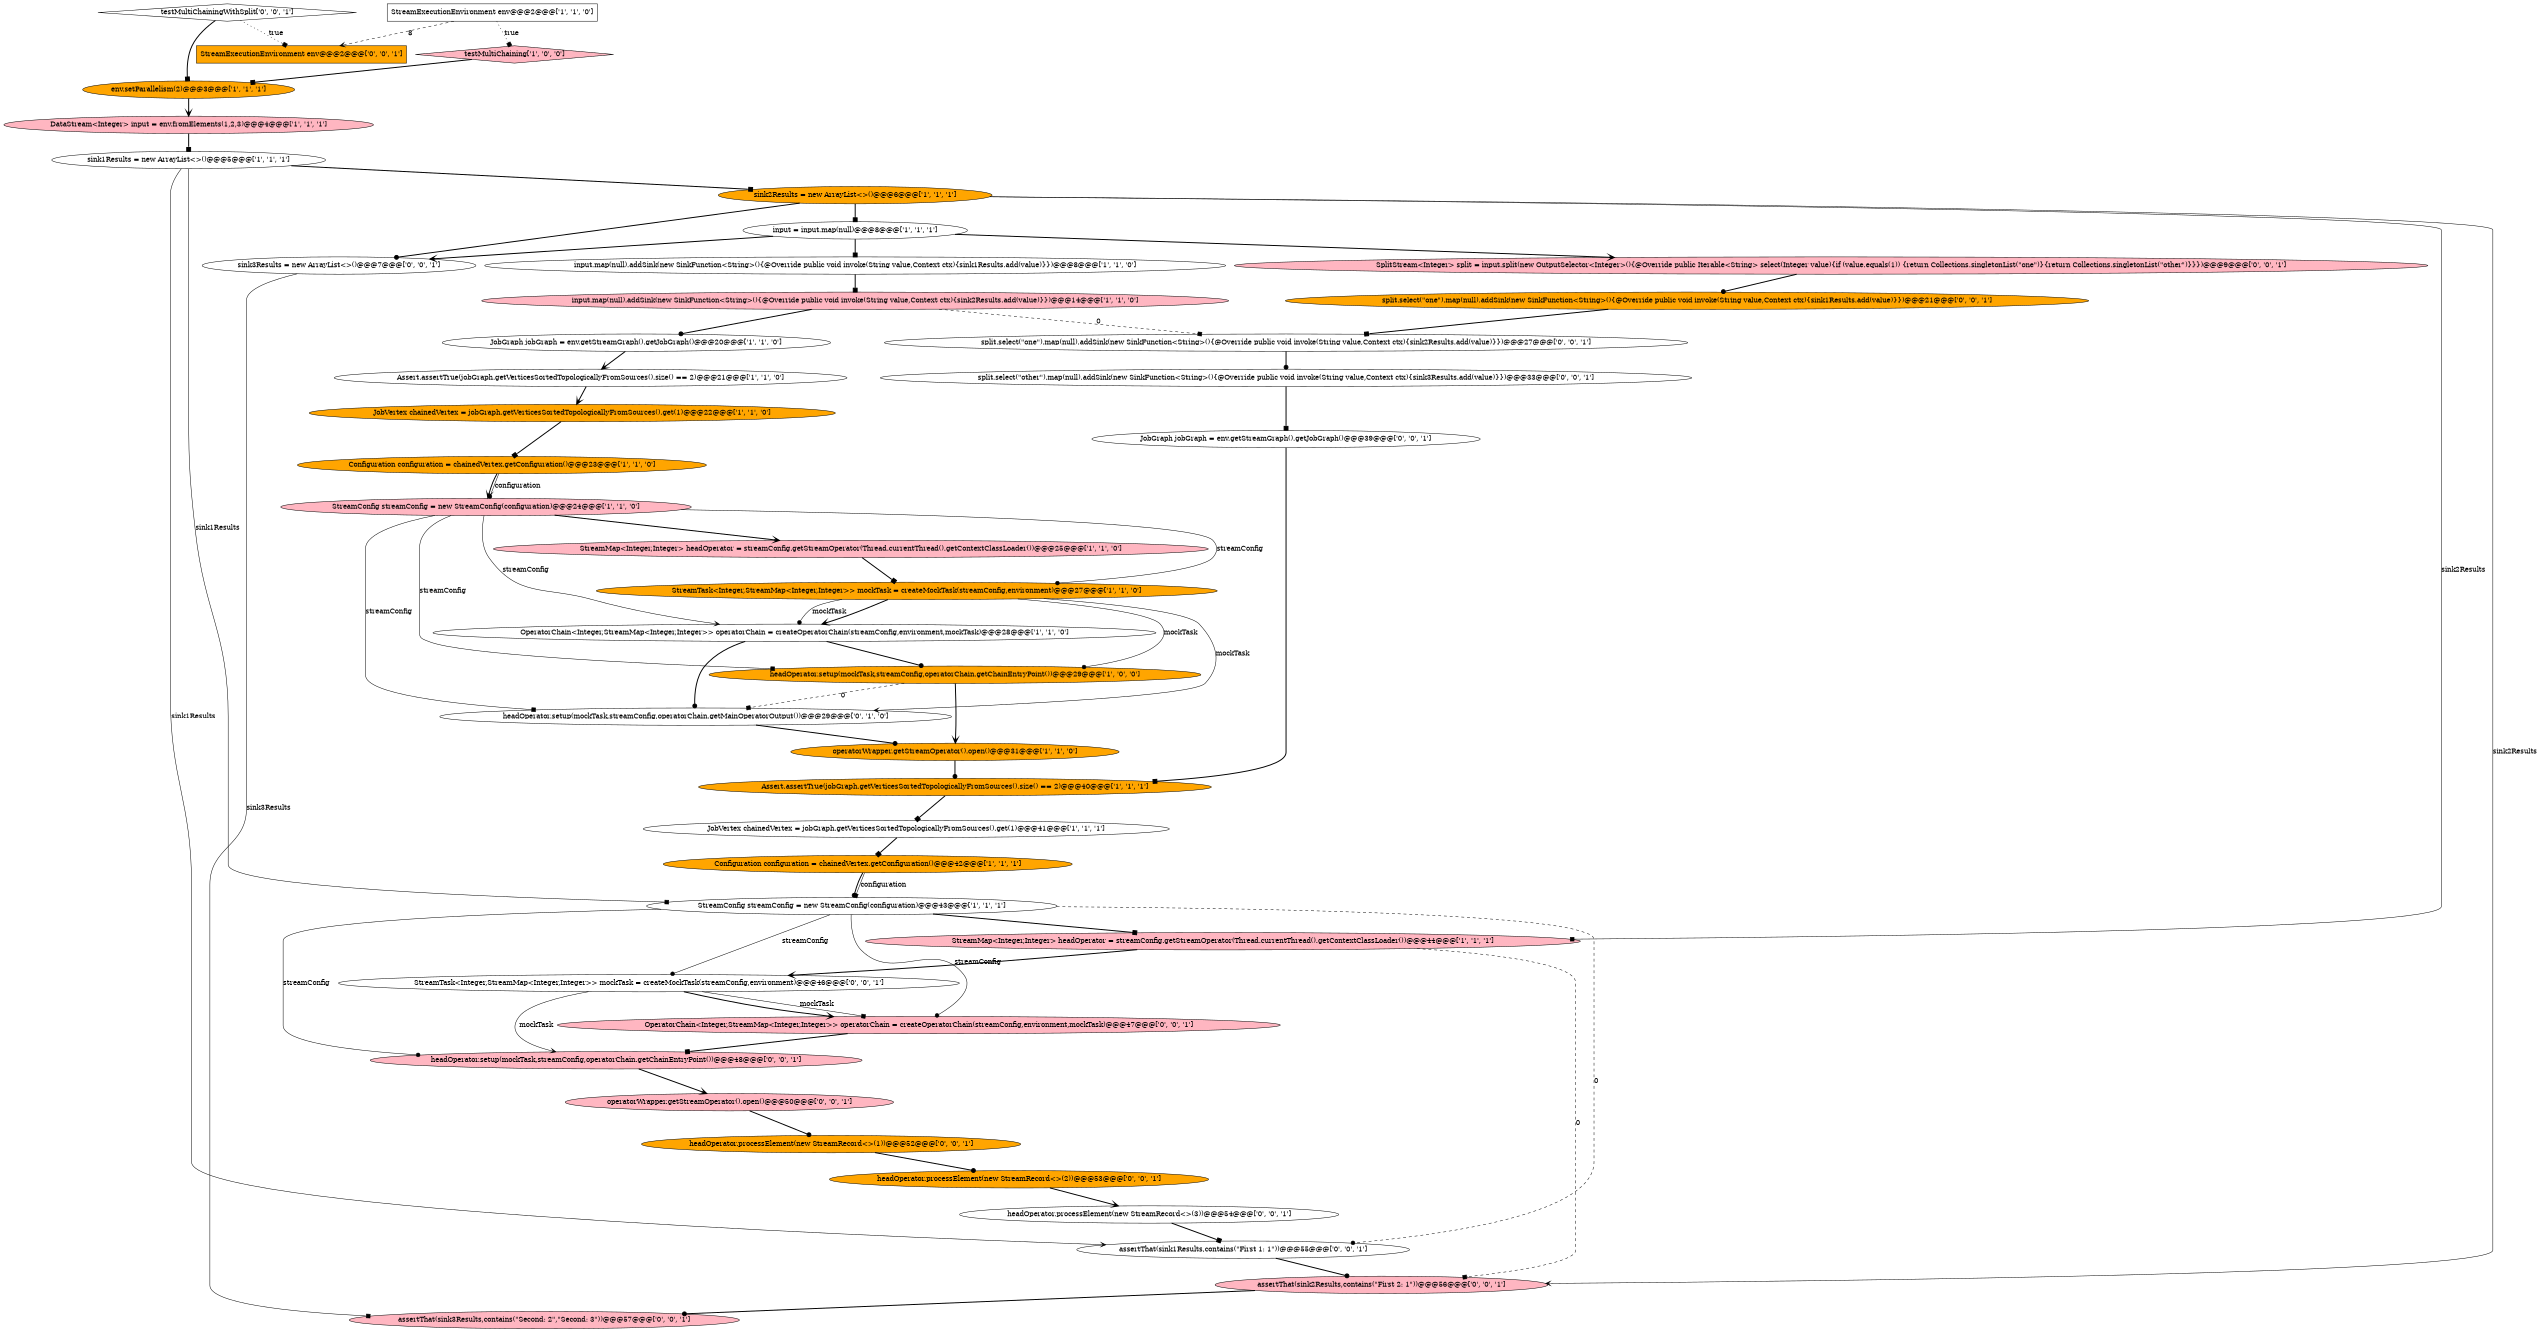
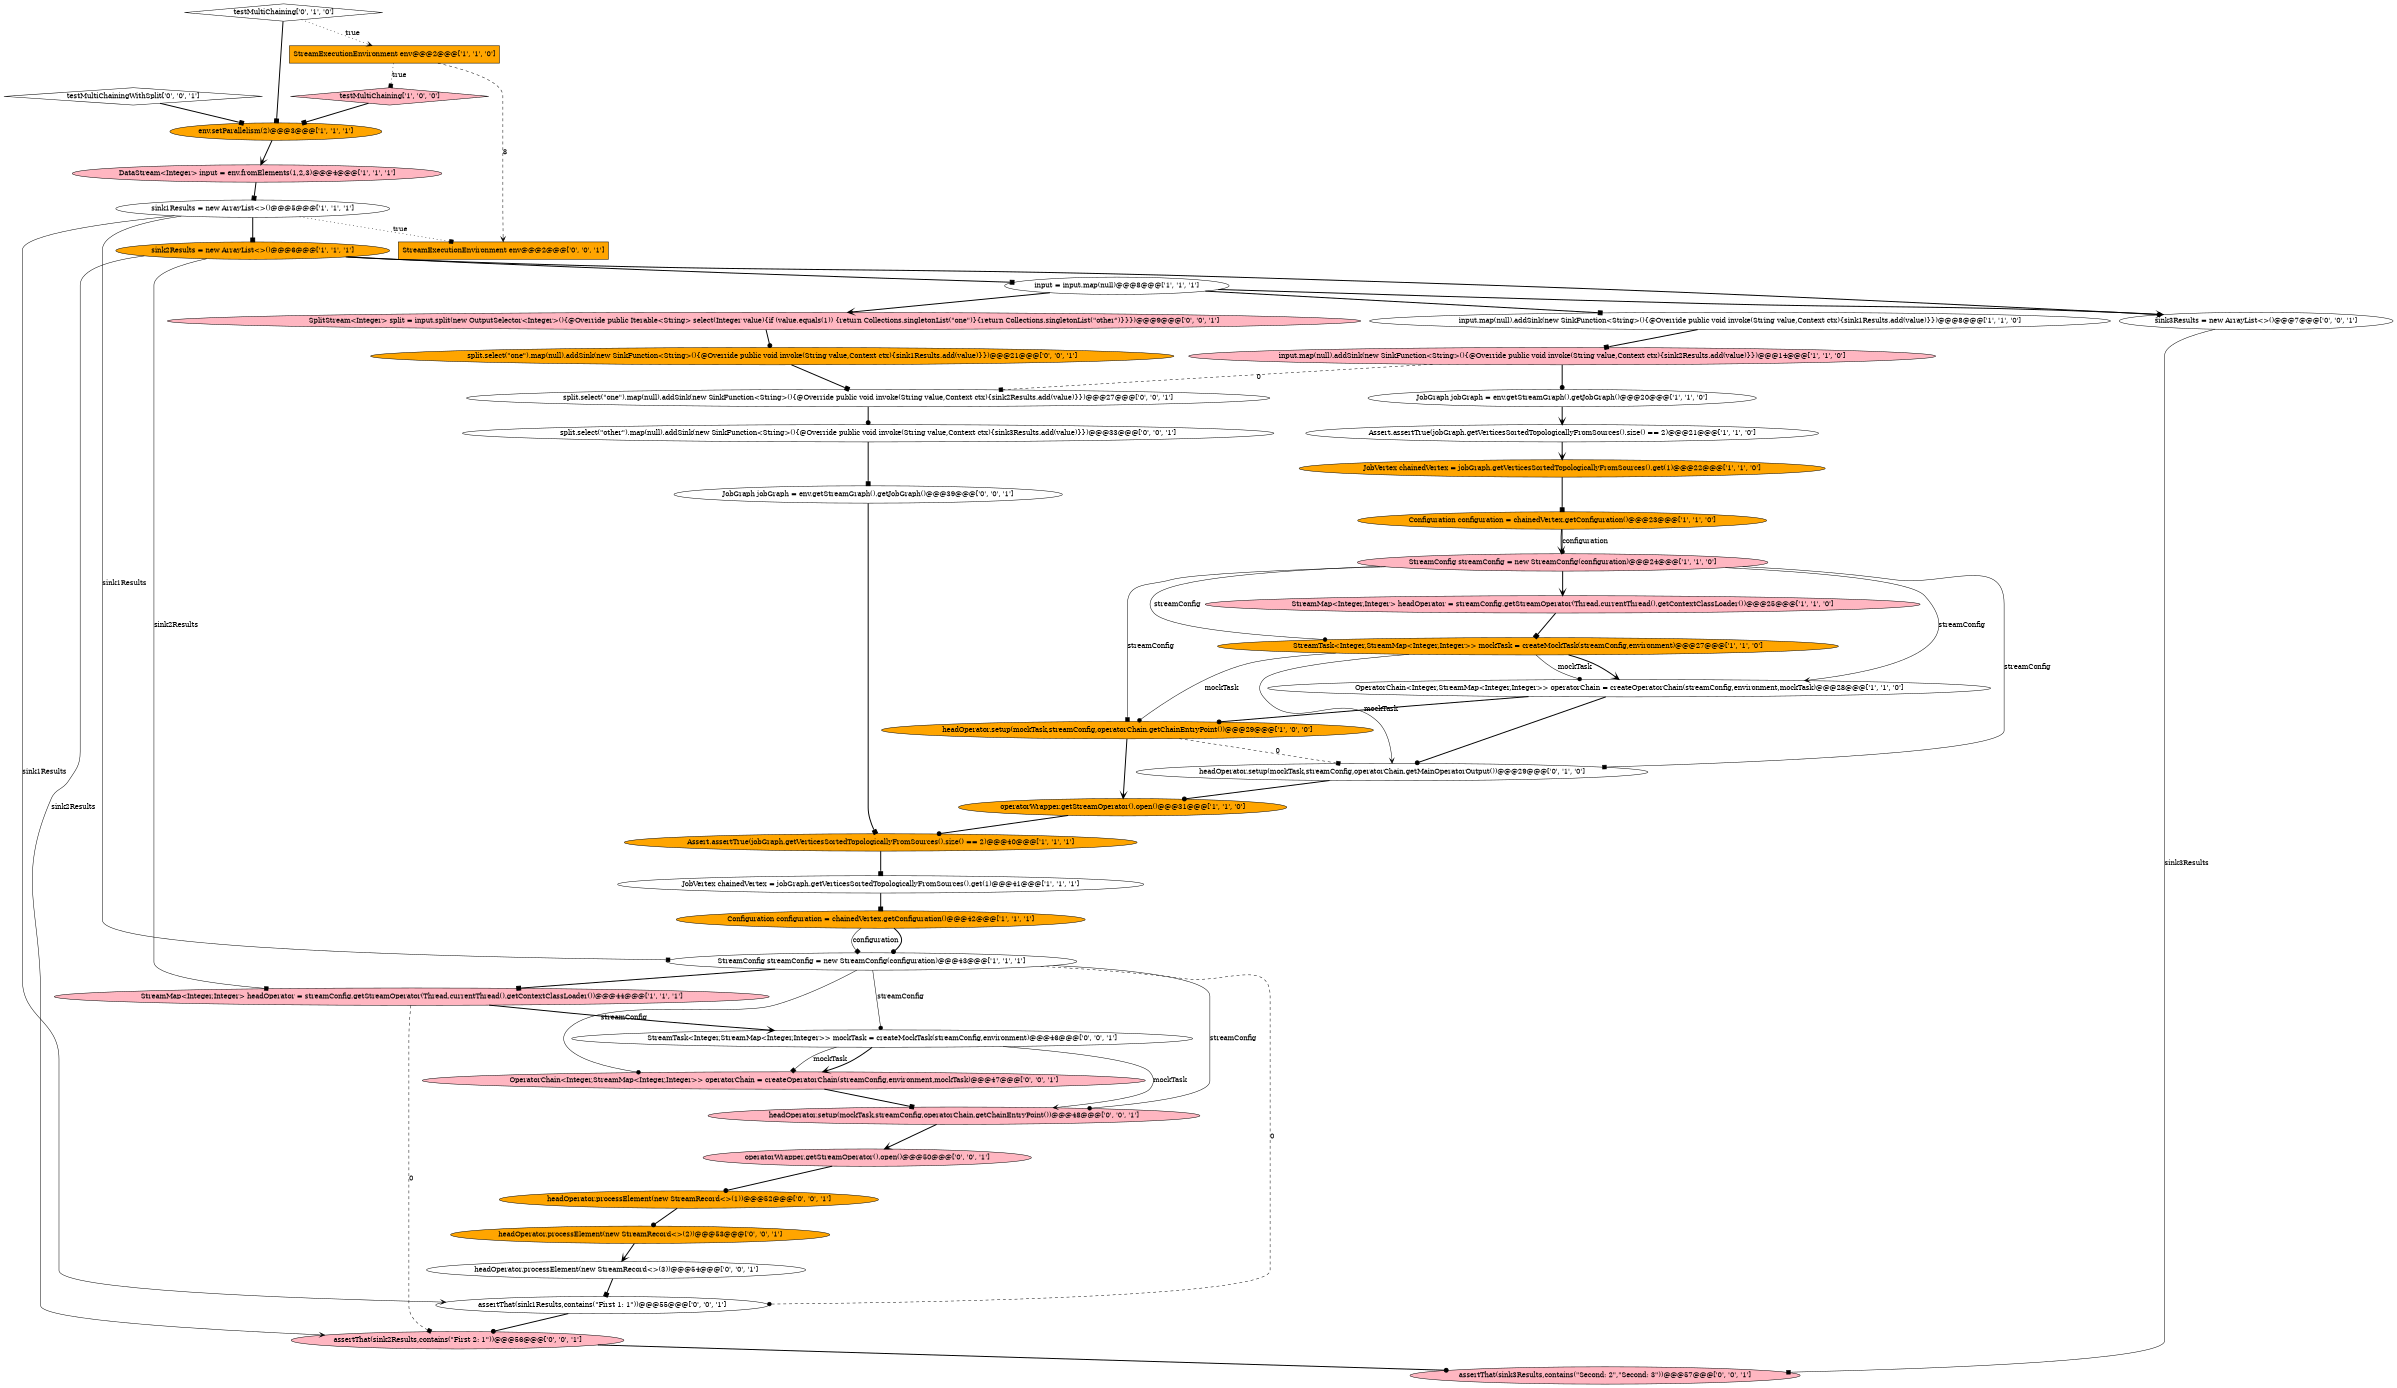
node "testMultiChaining['0', '1', '0']": added
node "StreamExecutionEnvironment env@@@2@@@['1', '1', '0']": fillcolor white -> orange
edge "testMultiChainingWithSplit['0', '0', '1']" -> "StreamExecutionEnvironment env@@@2@@@['0', '0', '1']": now "sink1Results = new ArrayList<>()@@@5@@@['1', '1', '1']" -> "StreamExecutionEnvironment env@@@2@@@['0', '0', '1']"
